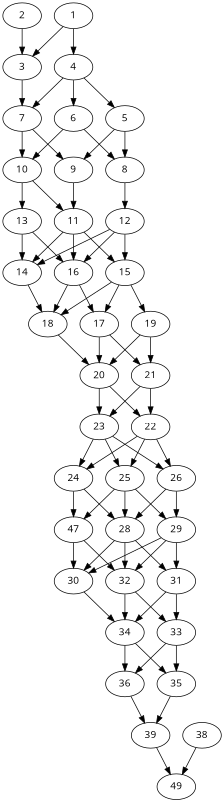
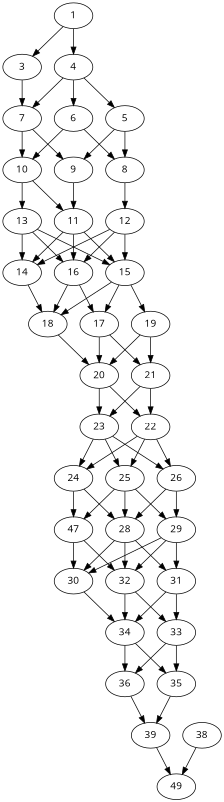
node "2": removed
edge "13" -> "15": added
